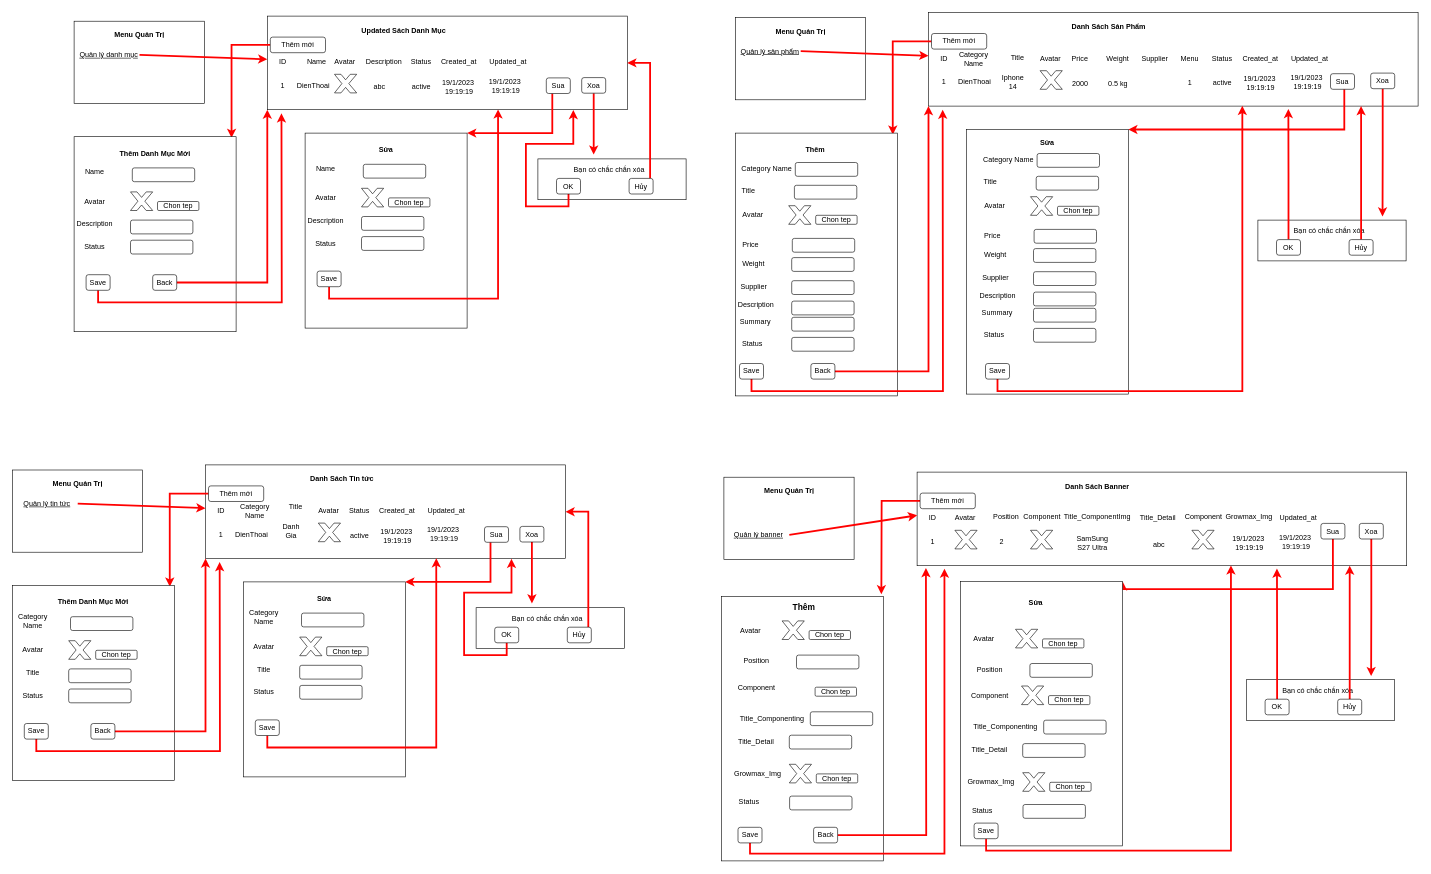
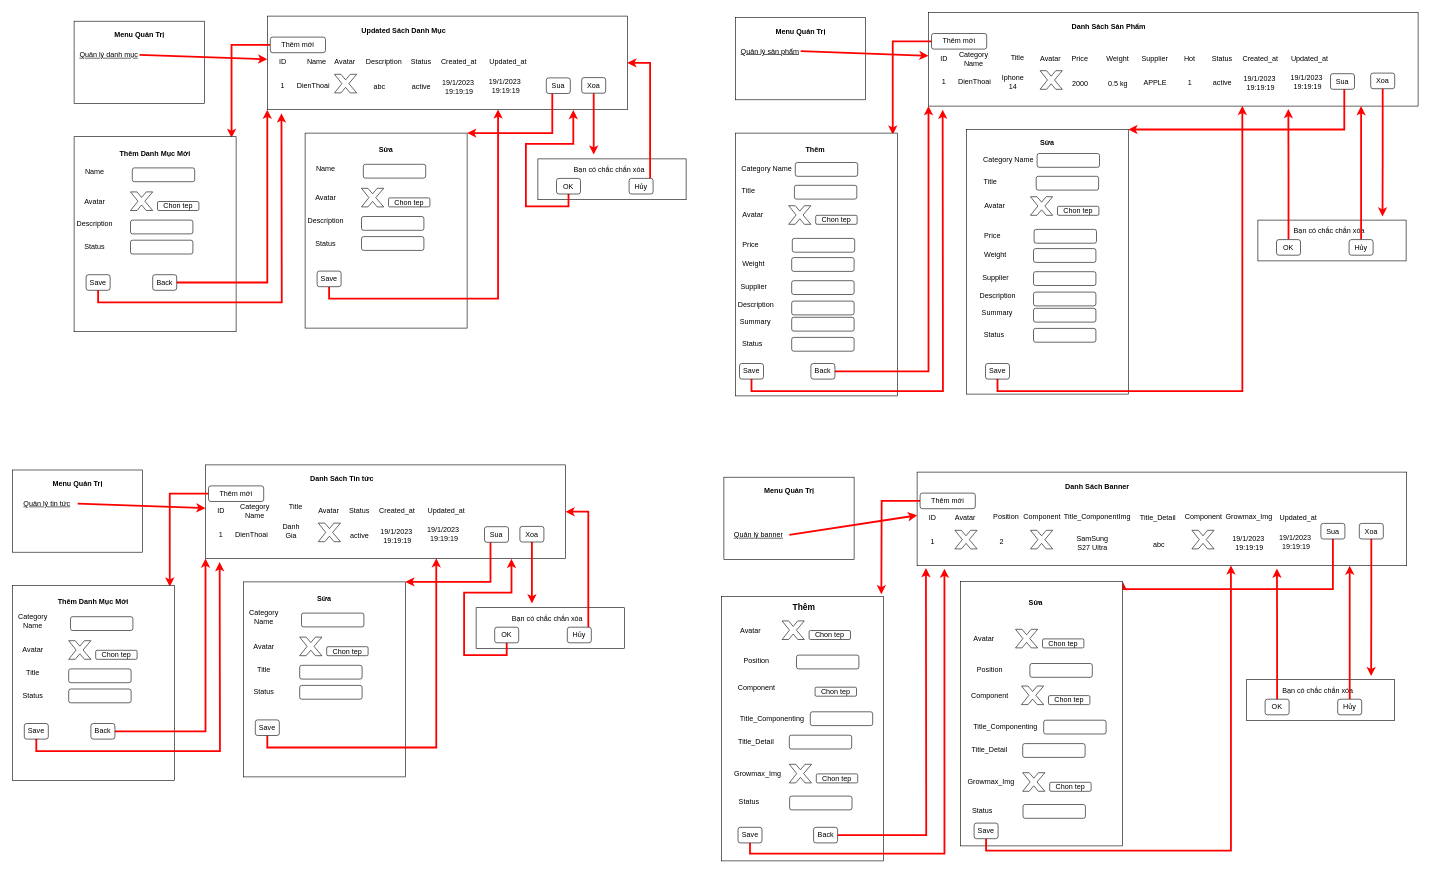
node "Menu": label "Menu" -> "Hot"
node "APPLE": added
